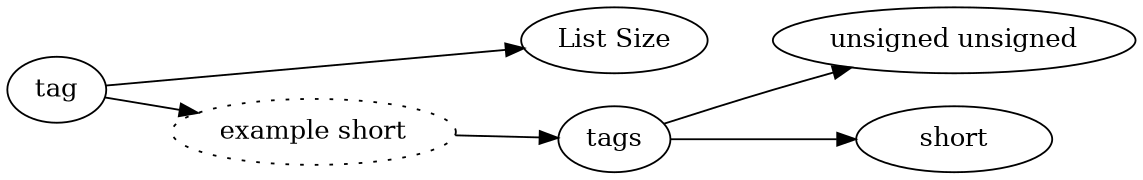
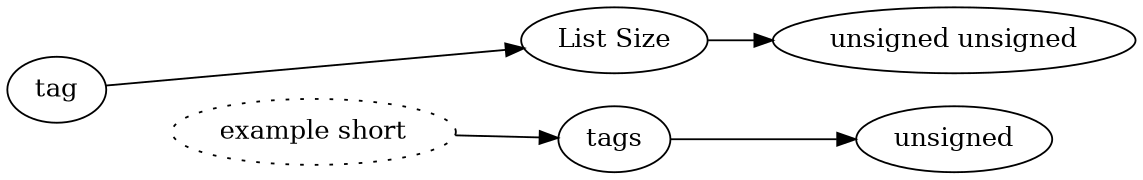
edge "tags" -> "unsigned unsigned": now "List Size" -> "unsigned unsigned"
edge "tag" -> "example short": removed
node "short": label "short" -> "unsigned"
